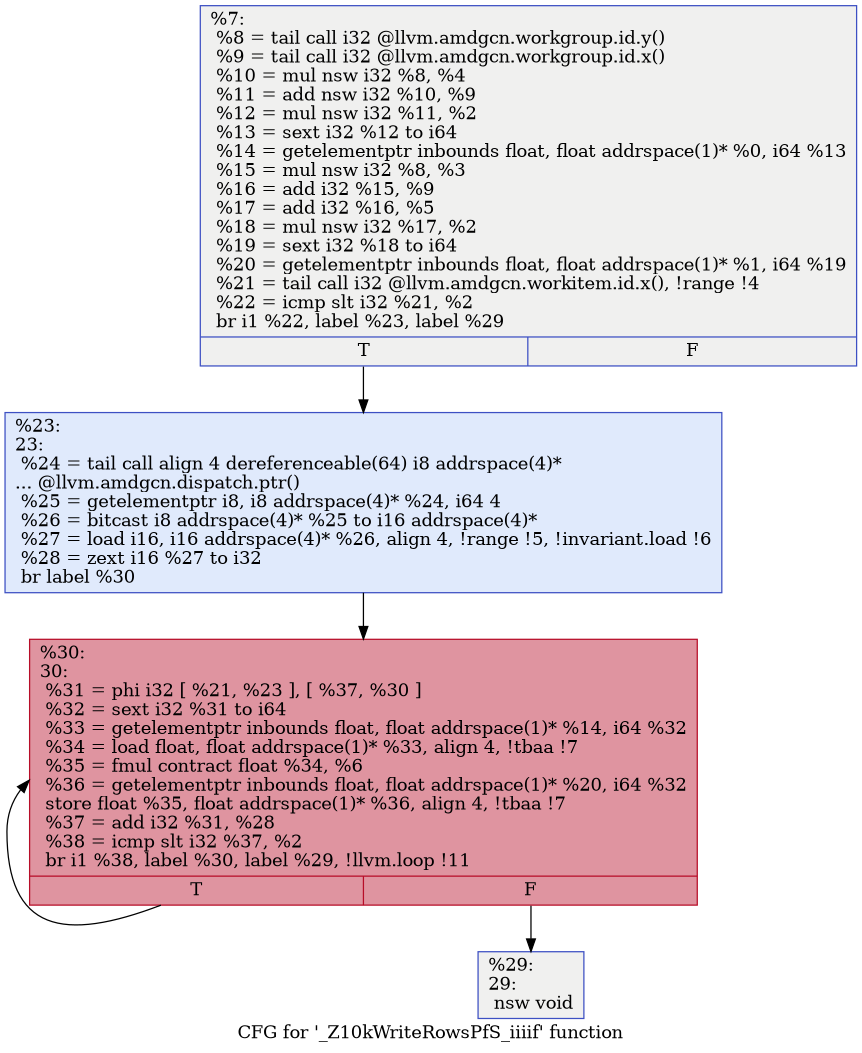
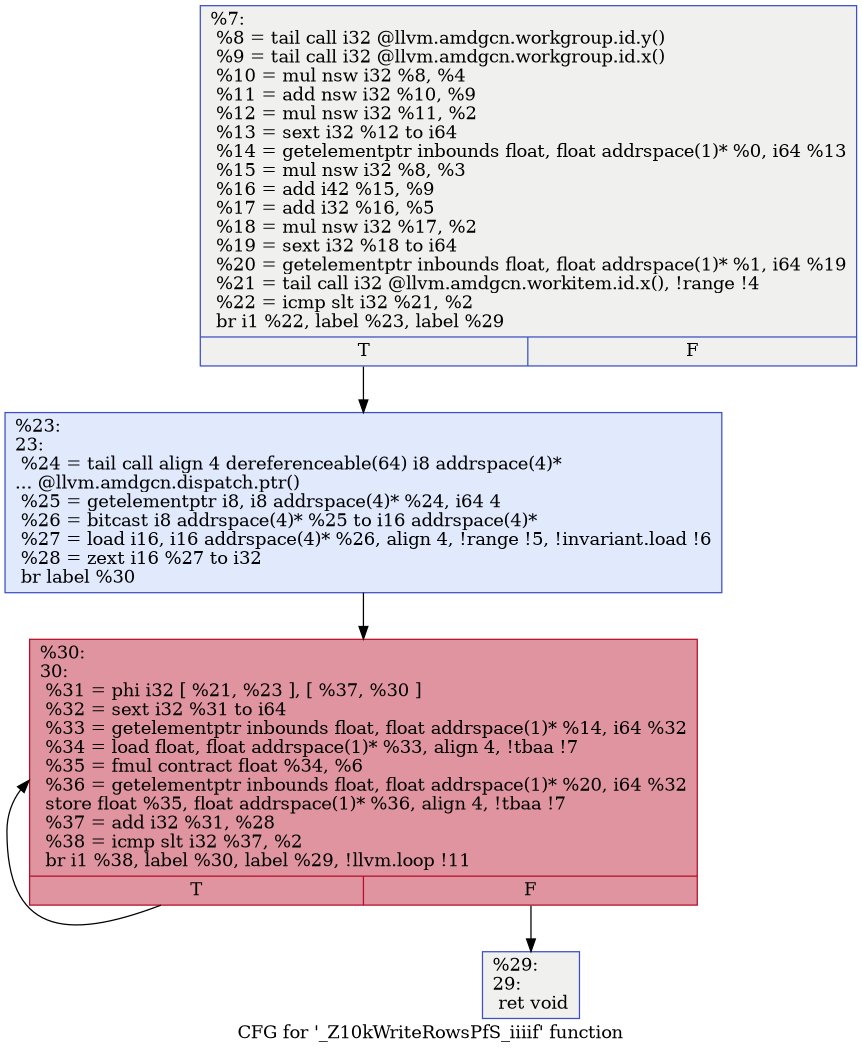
node "%7:": text "%16 = add i32 %15, %9" -> "%16 = add i42 %15, %9"
node "%29:": text "nsw void" -> "ret void"
